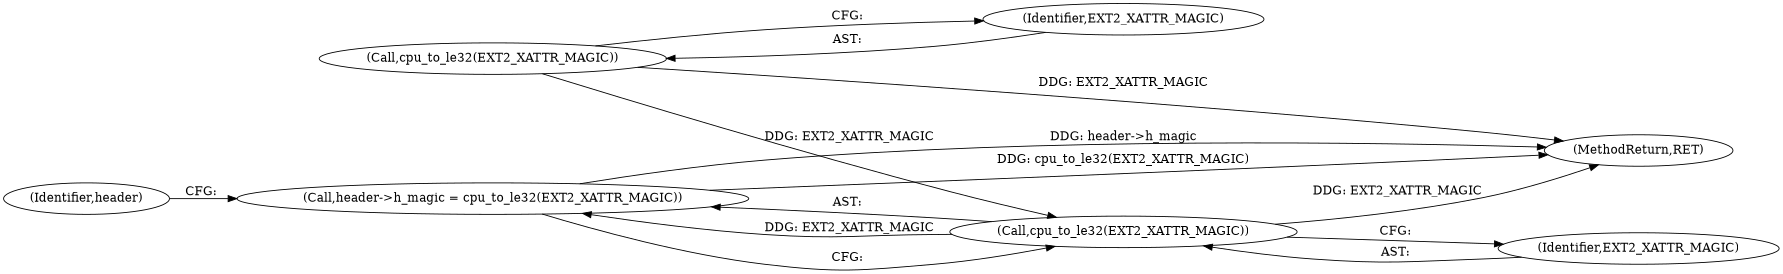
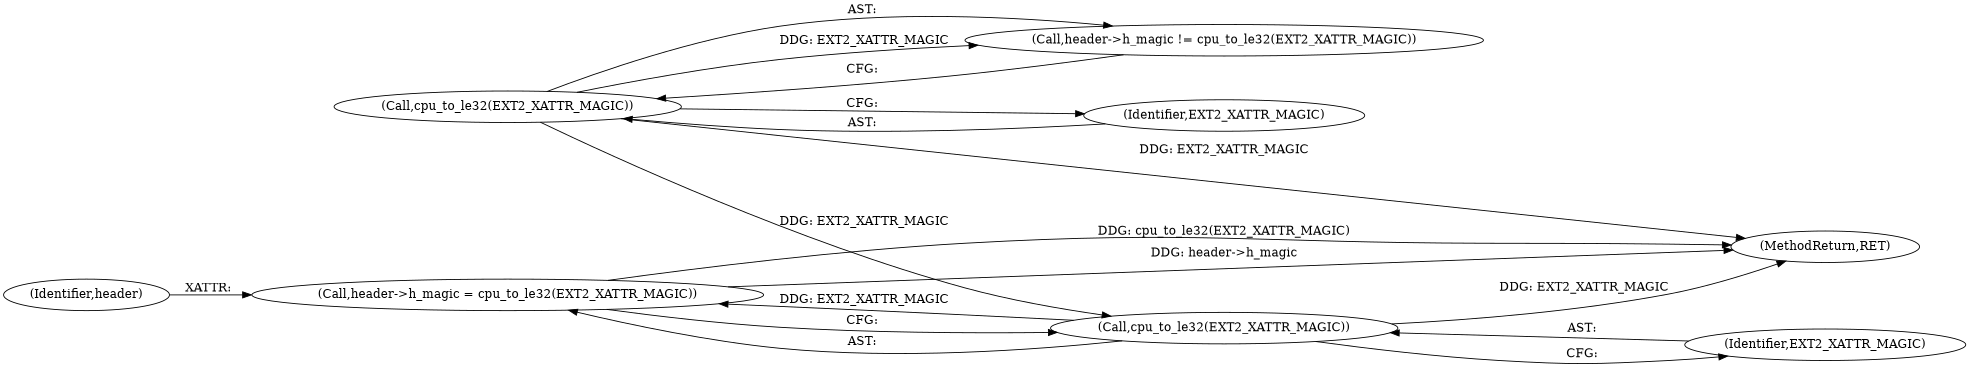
node "(Call,header->h_magic != cpu_to_le32(EXT2_XATTR_MAGIC))": added
edge "(Identifier,header)" -> "(Call,header->h_magic = cpu_to_le32(EXT2_XATTR_MAGIC))": label "CFG: " -> "XATTR: "
